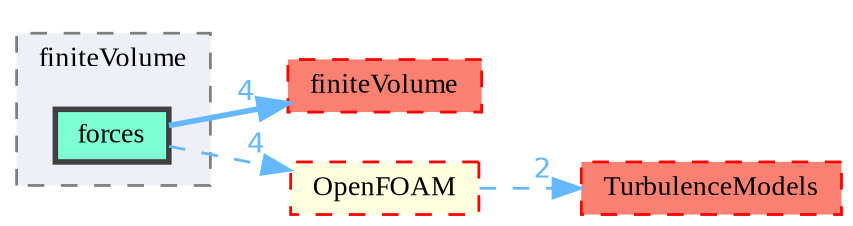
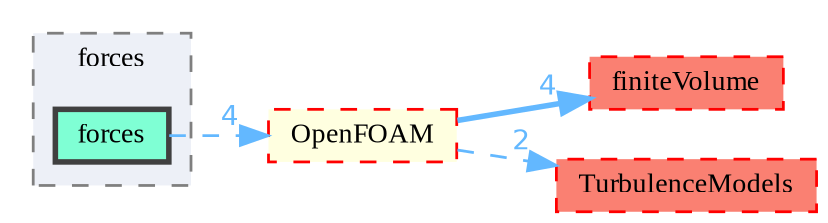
cluster "finiteVolume": label "finiteVolume" -> "forces"
edge "forces" -> "finiteVolume": now "OpenFOAM" -> "finiteVolume"
